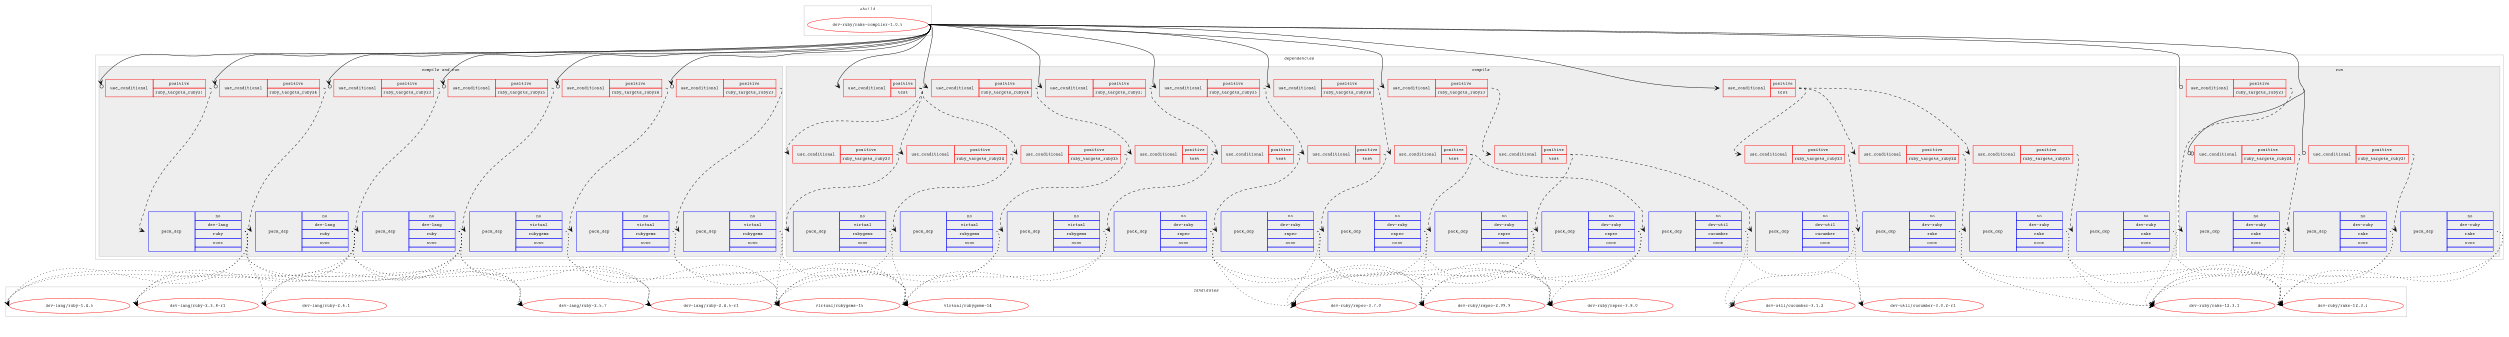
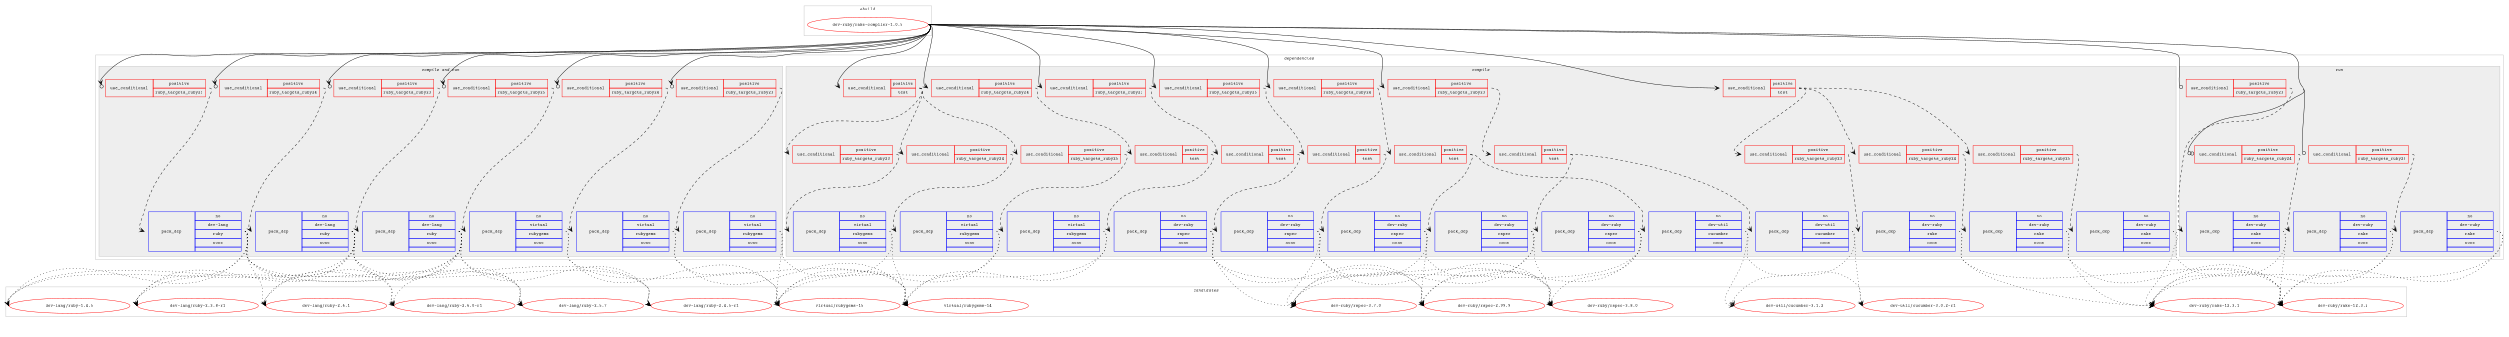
node "dev-lang/ruby-2.6.0-r1": added
